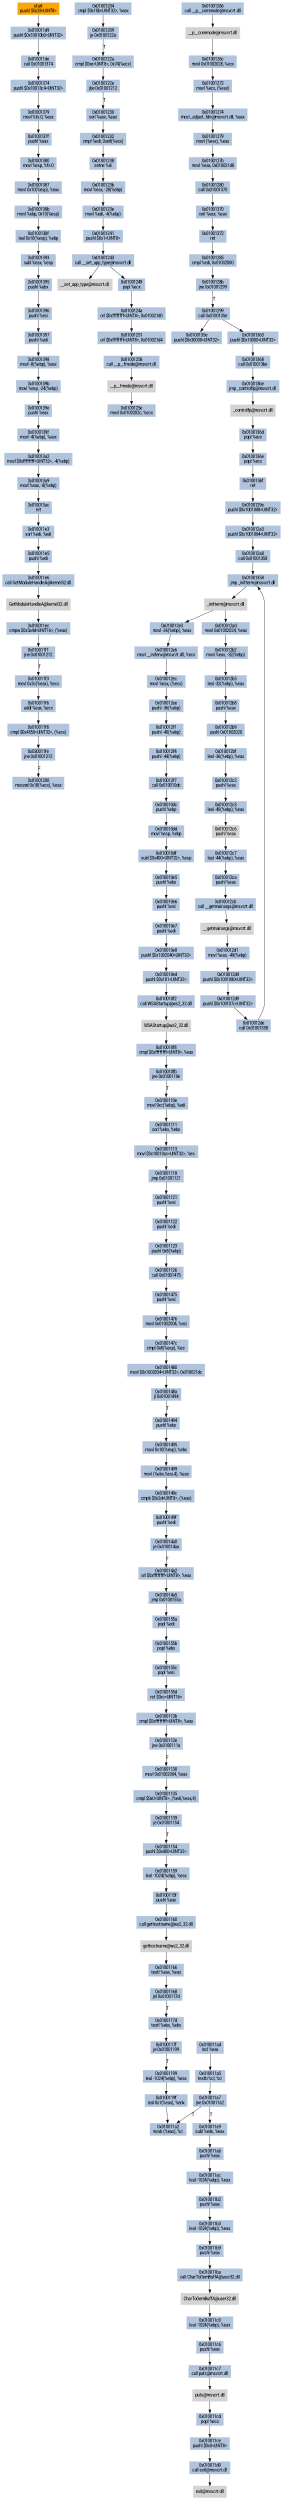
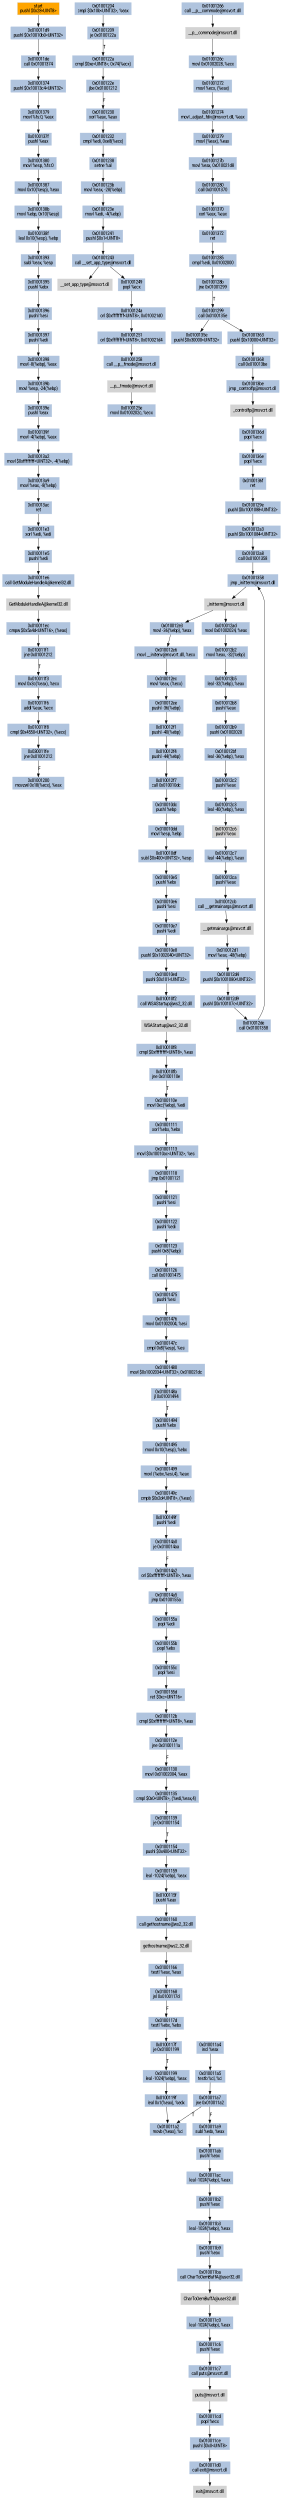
edge "0x0100122e jbe 0x01001212" -> "0x01001230 xorl %eax, %eax": label "T" -> "F"
edge "0x01001168 jnl 0x0100117d" -> "0x0100117d testl %ebx, %ebx": label "T" -> "F"
edge "0x010011a7 jne 0x010011a2" -> "0x010011a9 subl %edx, %eax": label "T" -> "F"
